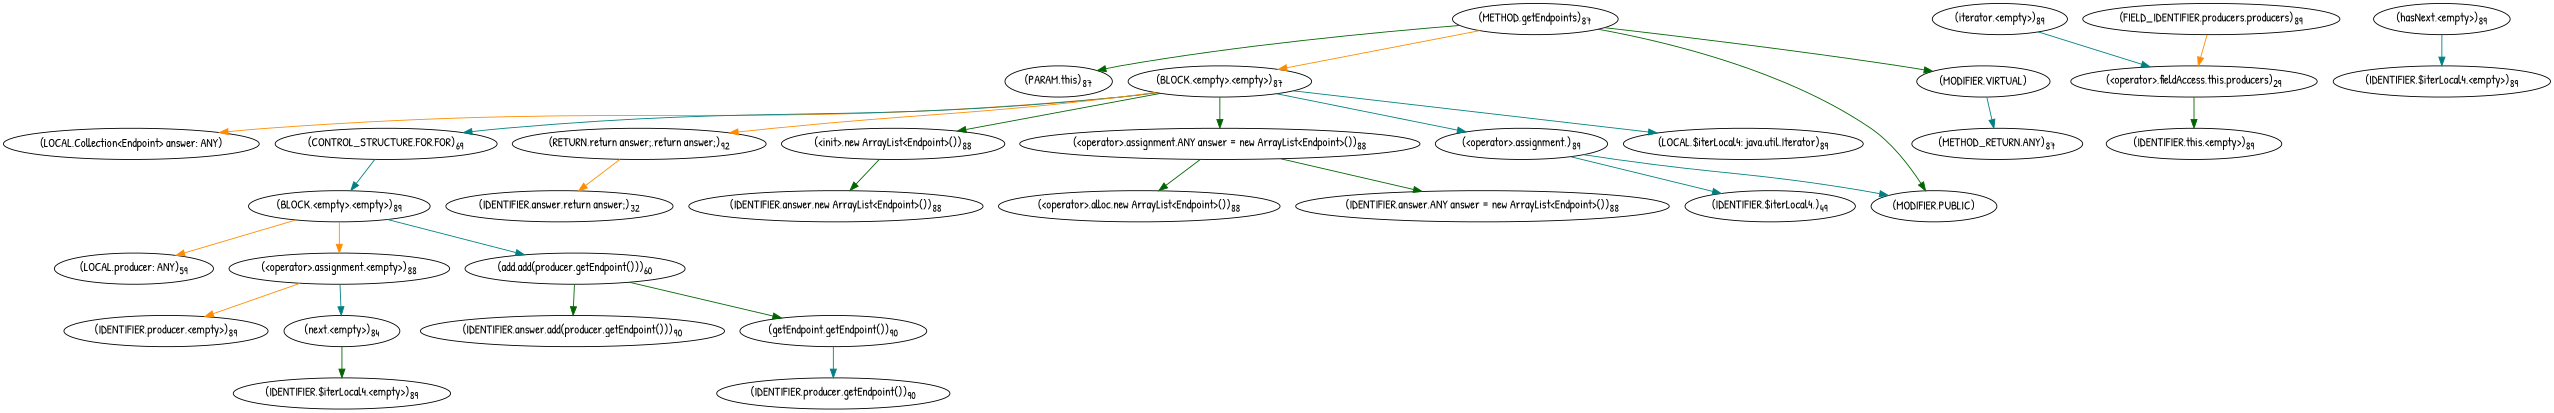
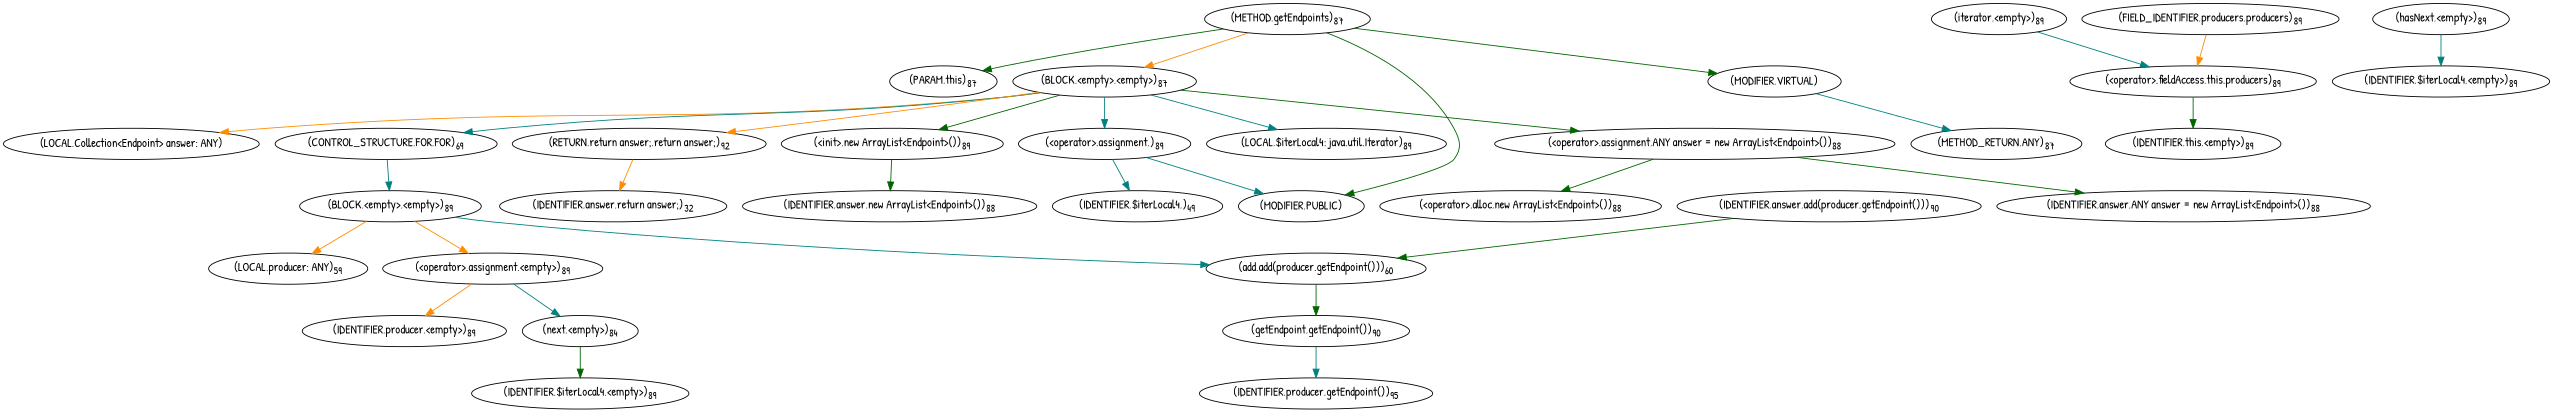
node "(<operator>.fieldAccess,this.producers)": text "29" -> "89"
node "(<init>,new ArrayList<Endpoint>())": text "88" -> "89"
node "(<operator>.assignment,<empty>)": text "88" -> "89"
edge "(add,add(producer.getEndpoint()))" -> "(IDENTIFIER,answer,add(producer.getEndpoint()))": reversed
node "(IDENTIFIER,producer,getEndpoint())": text "90" -> "95"
